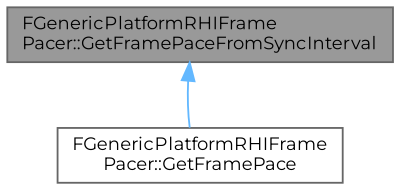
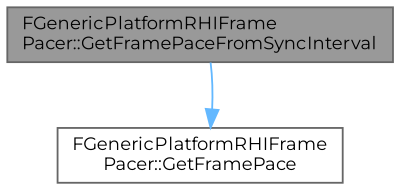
edge "FGenericPlatformRHIFrame Pacer::GetFramePace" -> "FGenericPlatformRHIFrame Pacer::GetFramePaceFromSyncInterval": reversed
